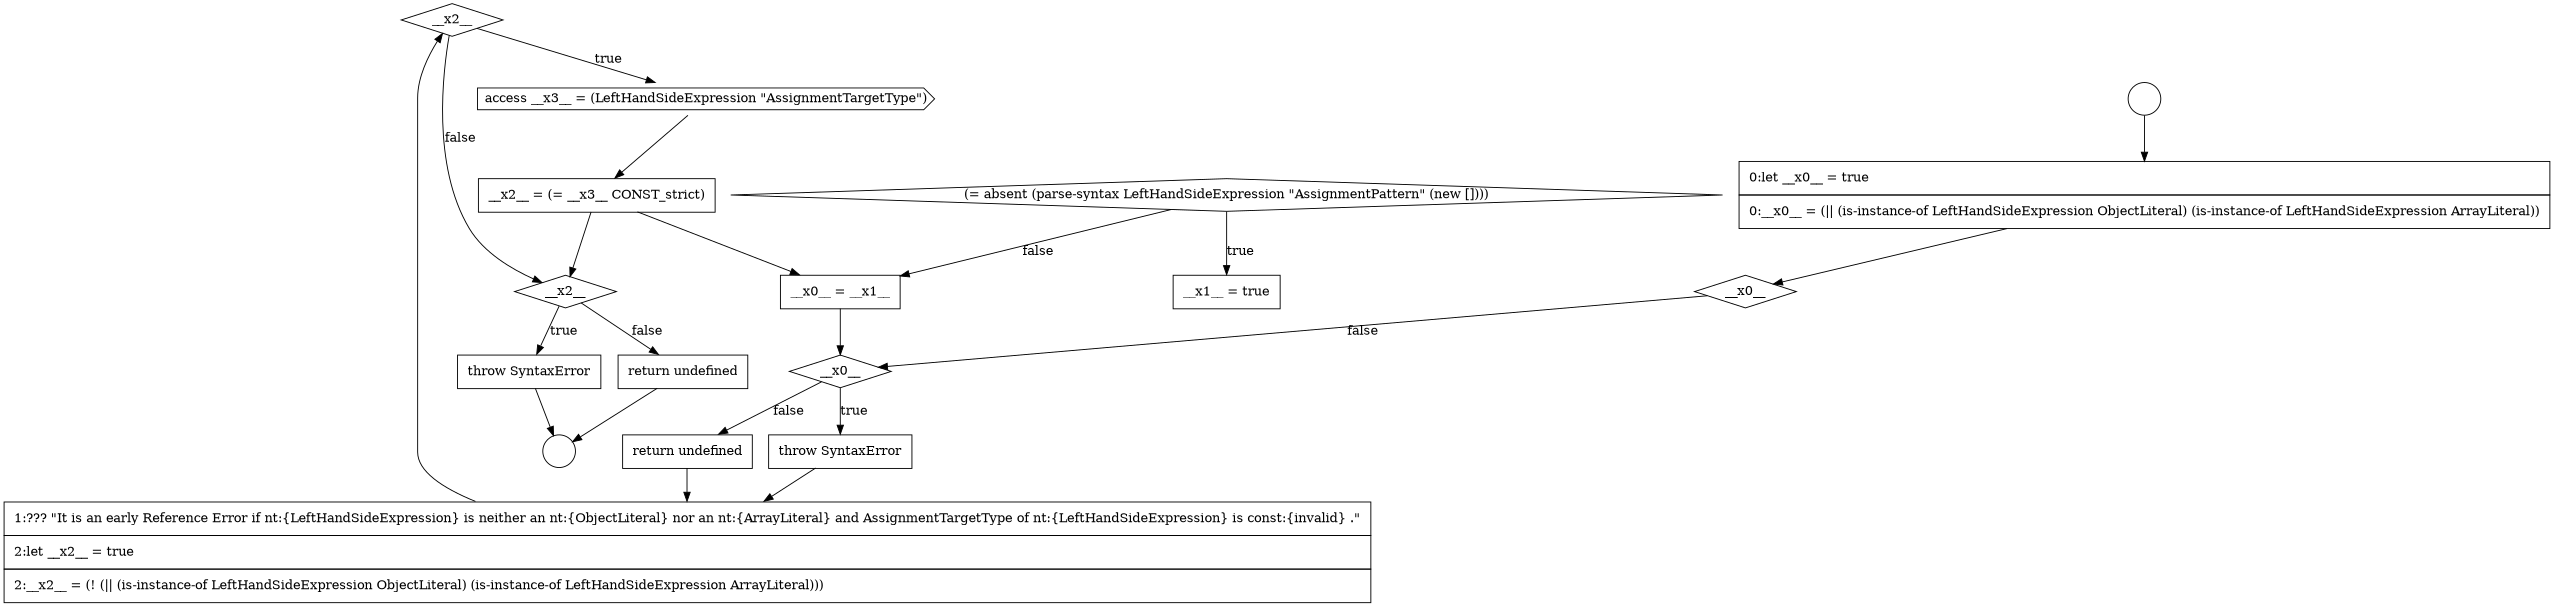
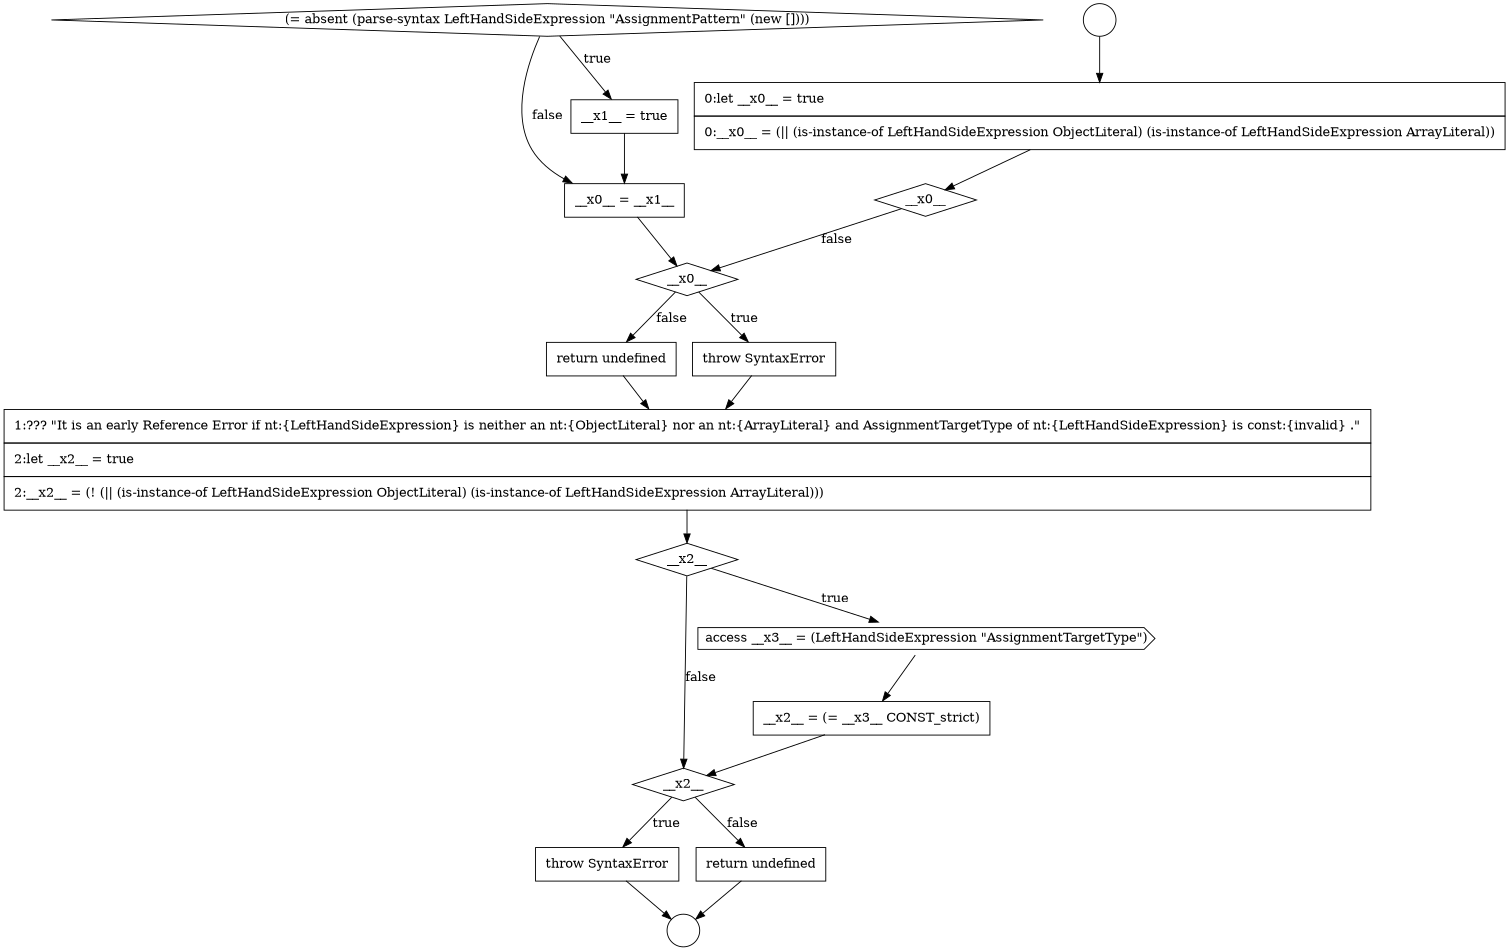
edge "__x2__ = (= __x3__ CONST_strict)" -> "__x0__ = __x1__": now "__x1__ = true" -> "__x0__ = __x1__"
